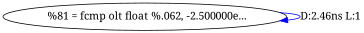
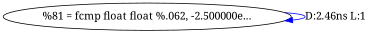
node "%81 = fcmp olt float %.062, -2.500000e...": label "%81 = fcmp olt float %.062, -2.500000e..." -> "%81 = fcmp float float %.062, -2.500000e..."
